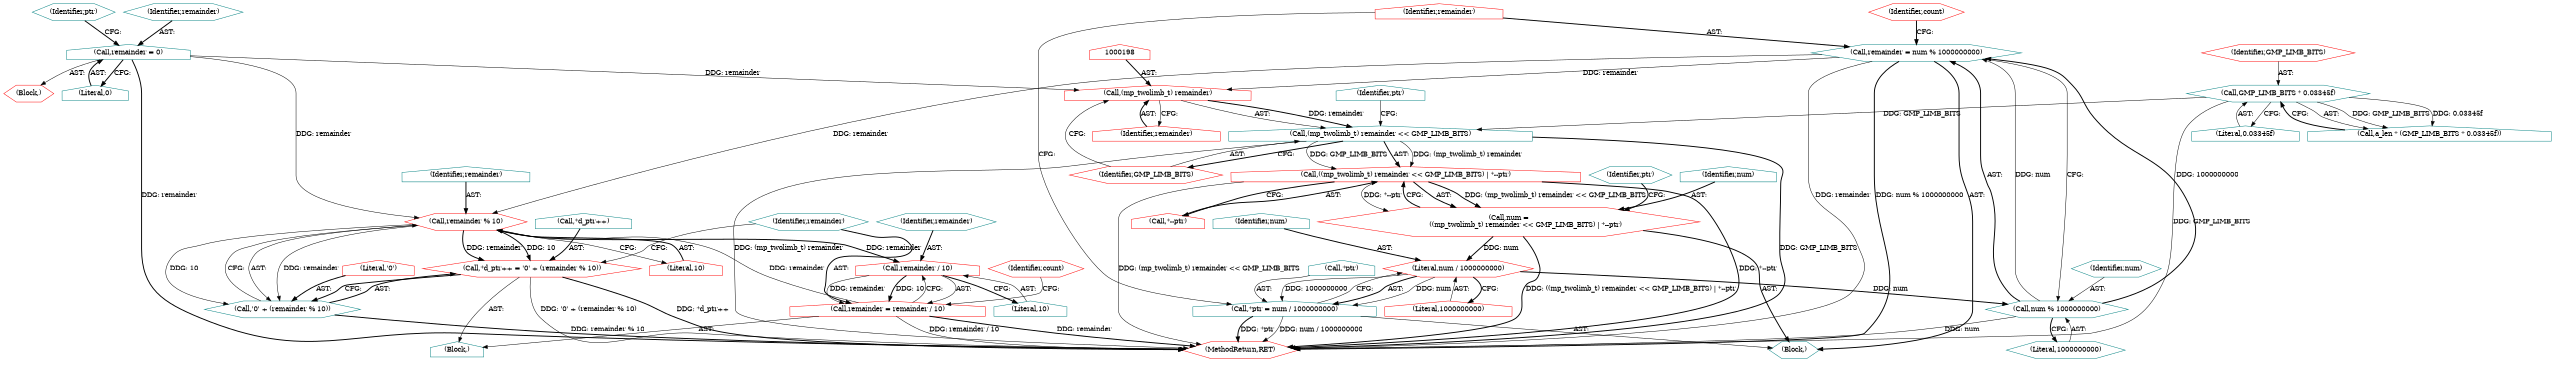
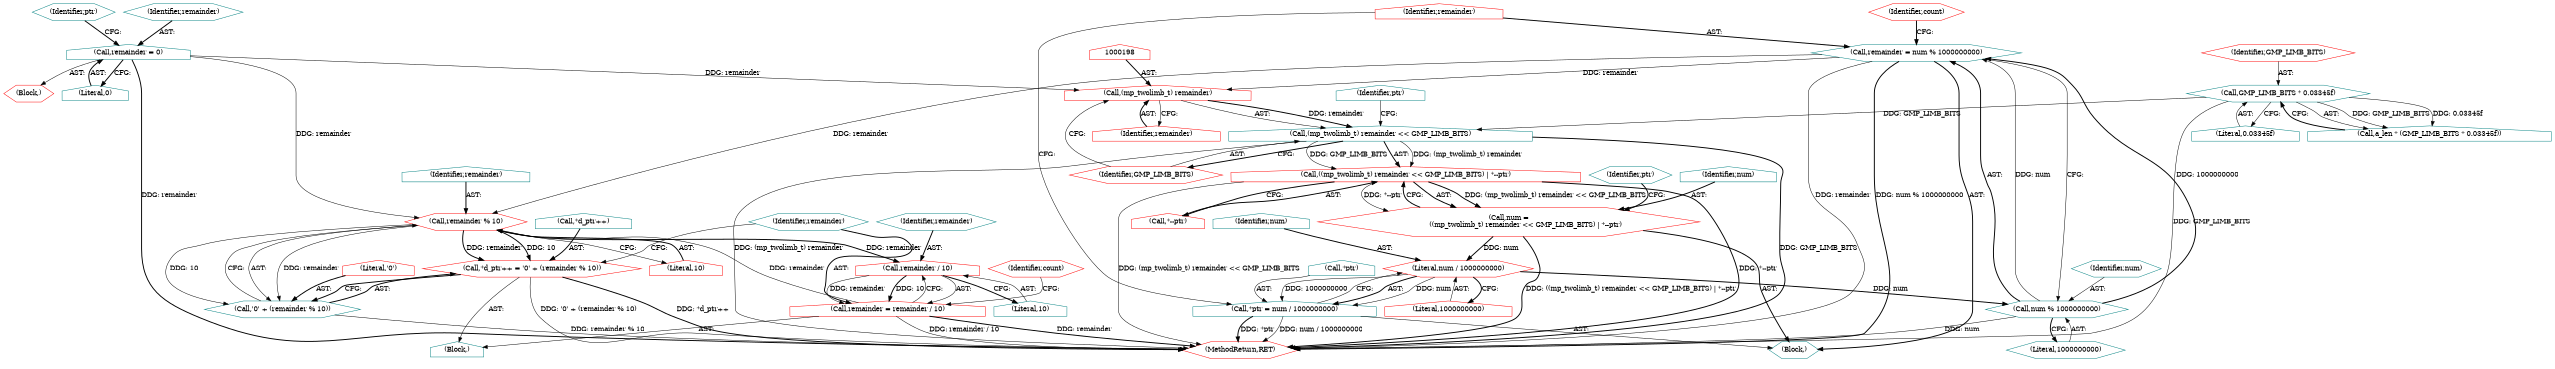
edge "(Call,'0' + (remainder % 10))" -> "(MethodReturn,RET)": style bold -> solid
